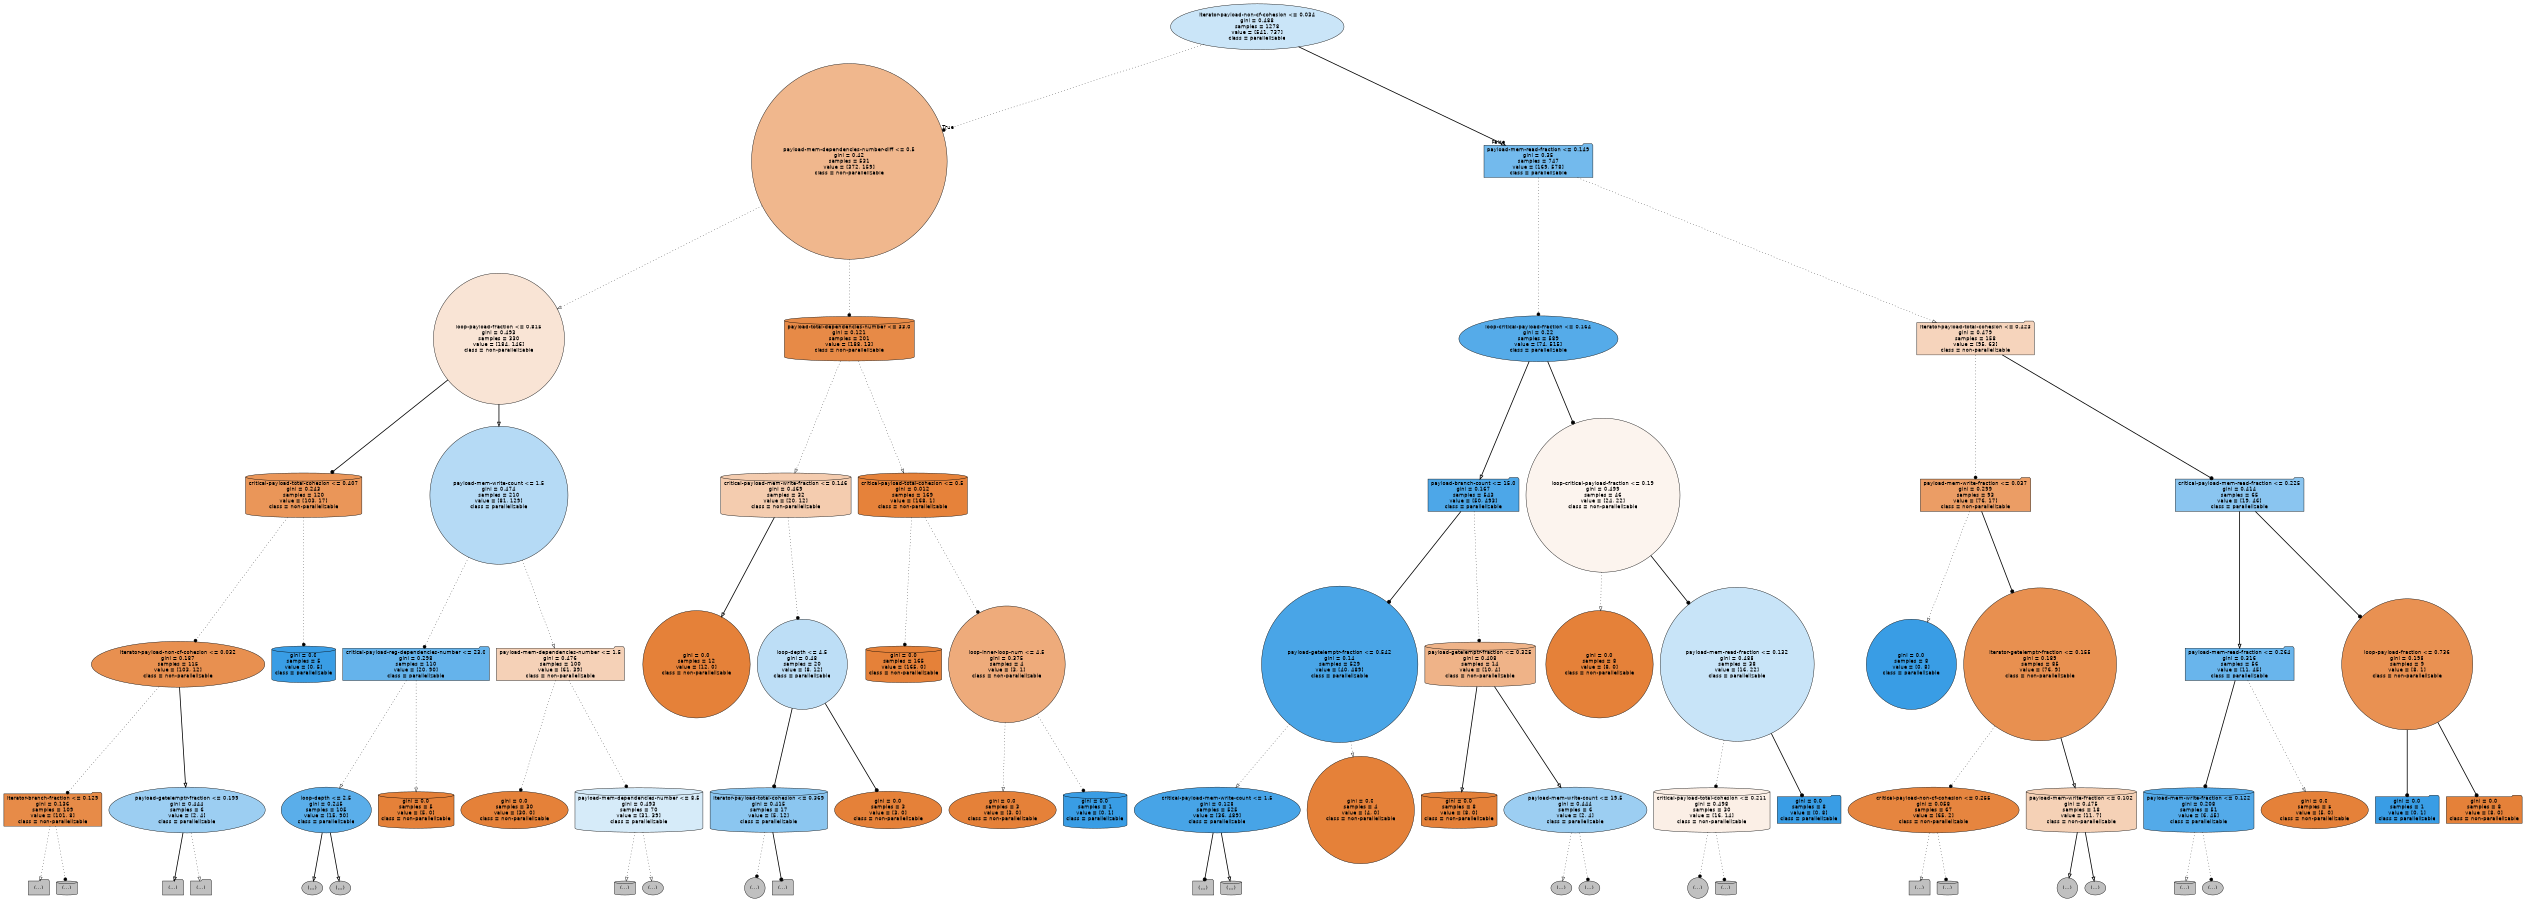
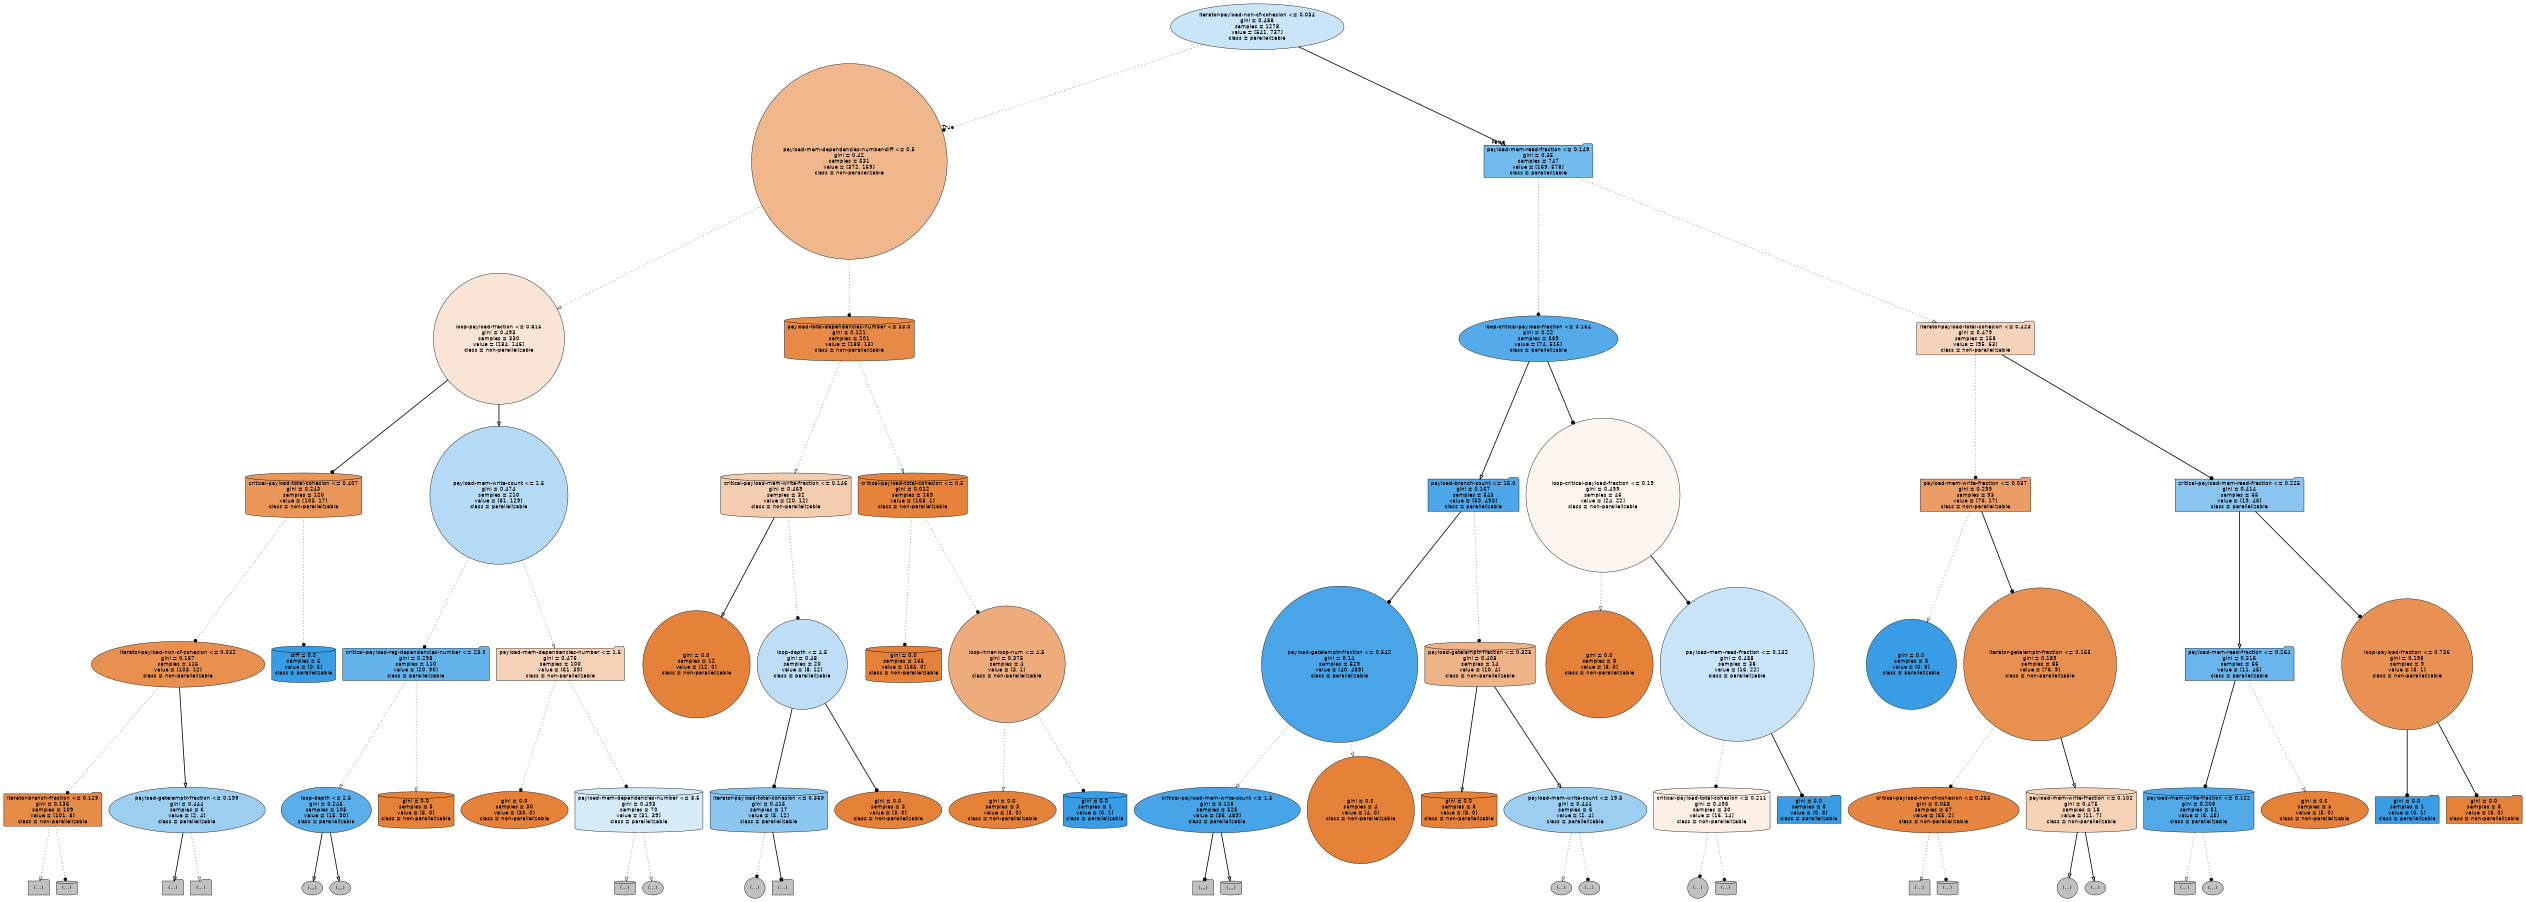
node "gini = 0.0 samples = 5 value = [0, 5] class = parallelizable": label "gini = 0.0 samples = 5 value = [0, 5] class = parallelizable" -> "diff = 0.0 samples = 5 value = [0, 5] class = parallelizable"
